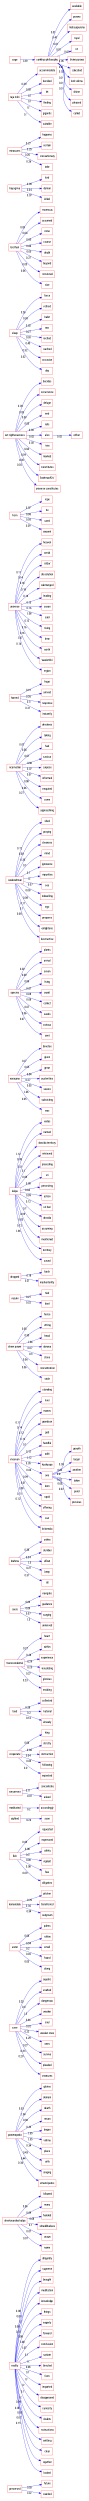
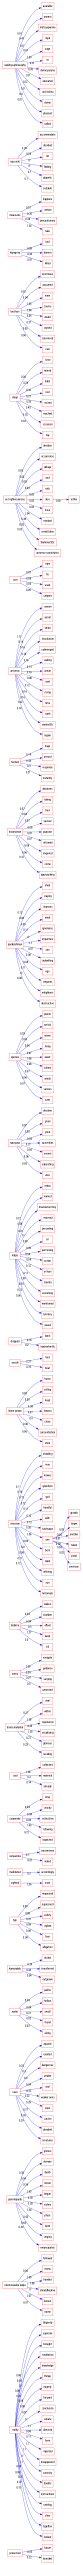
edge "sage" -> "sankhya philosophy": reversed
